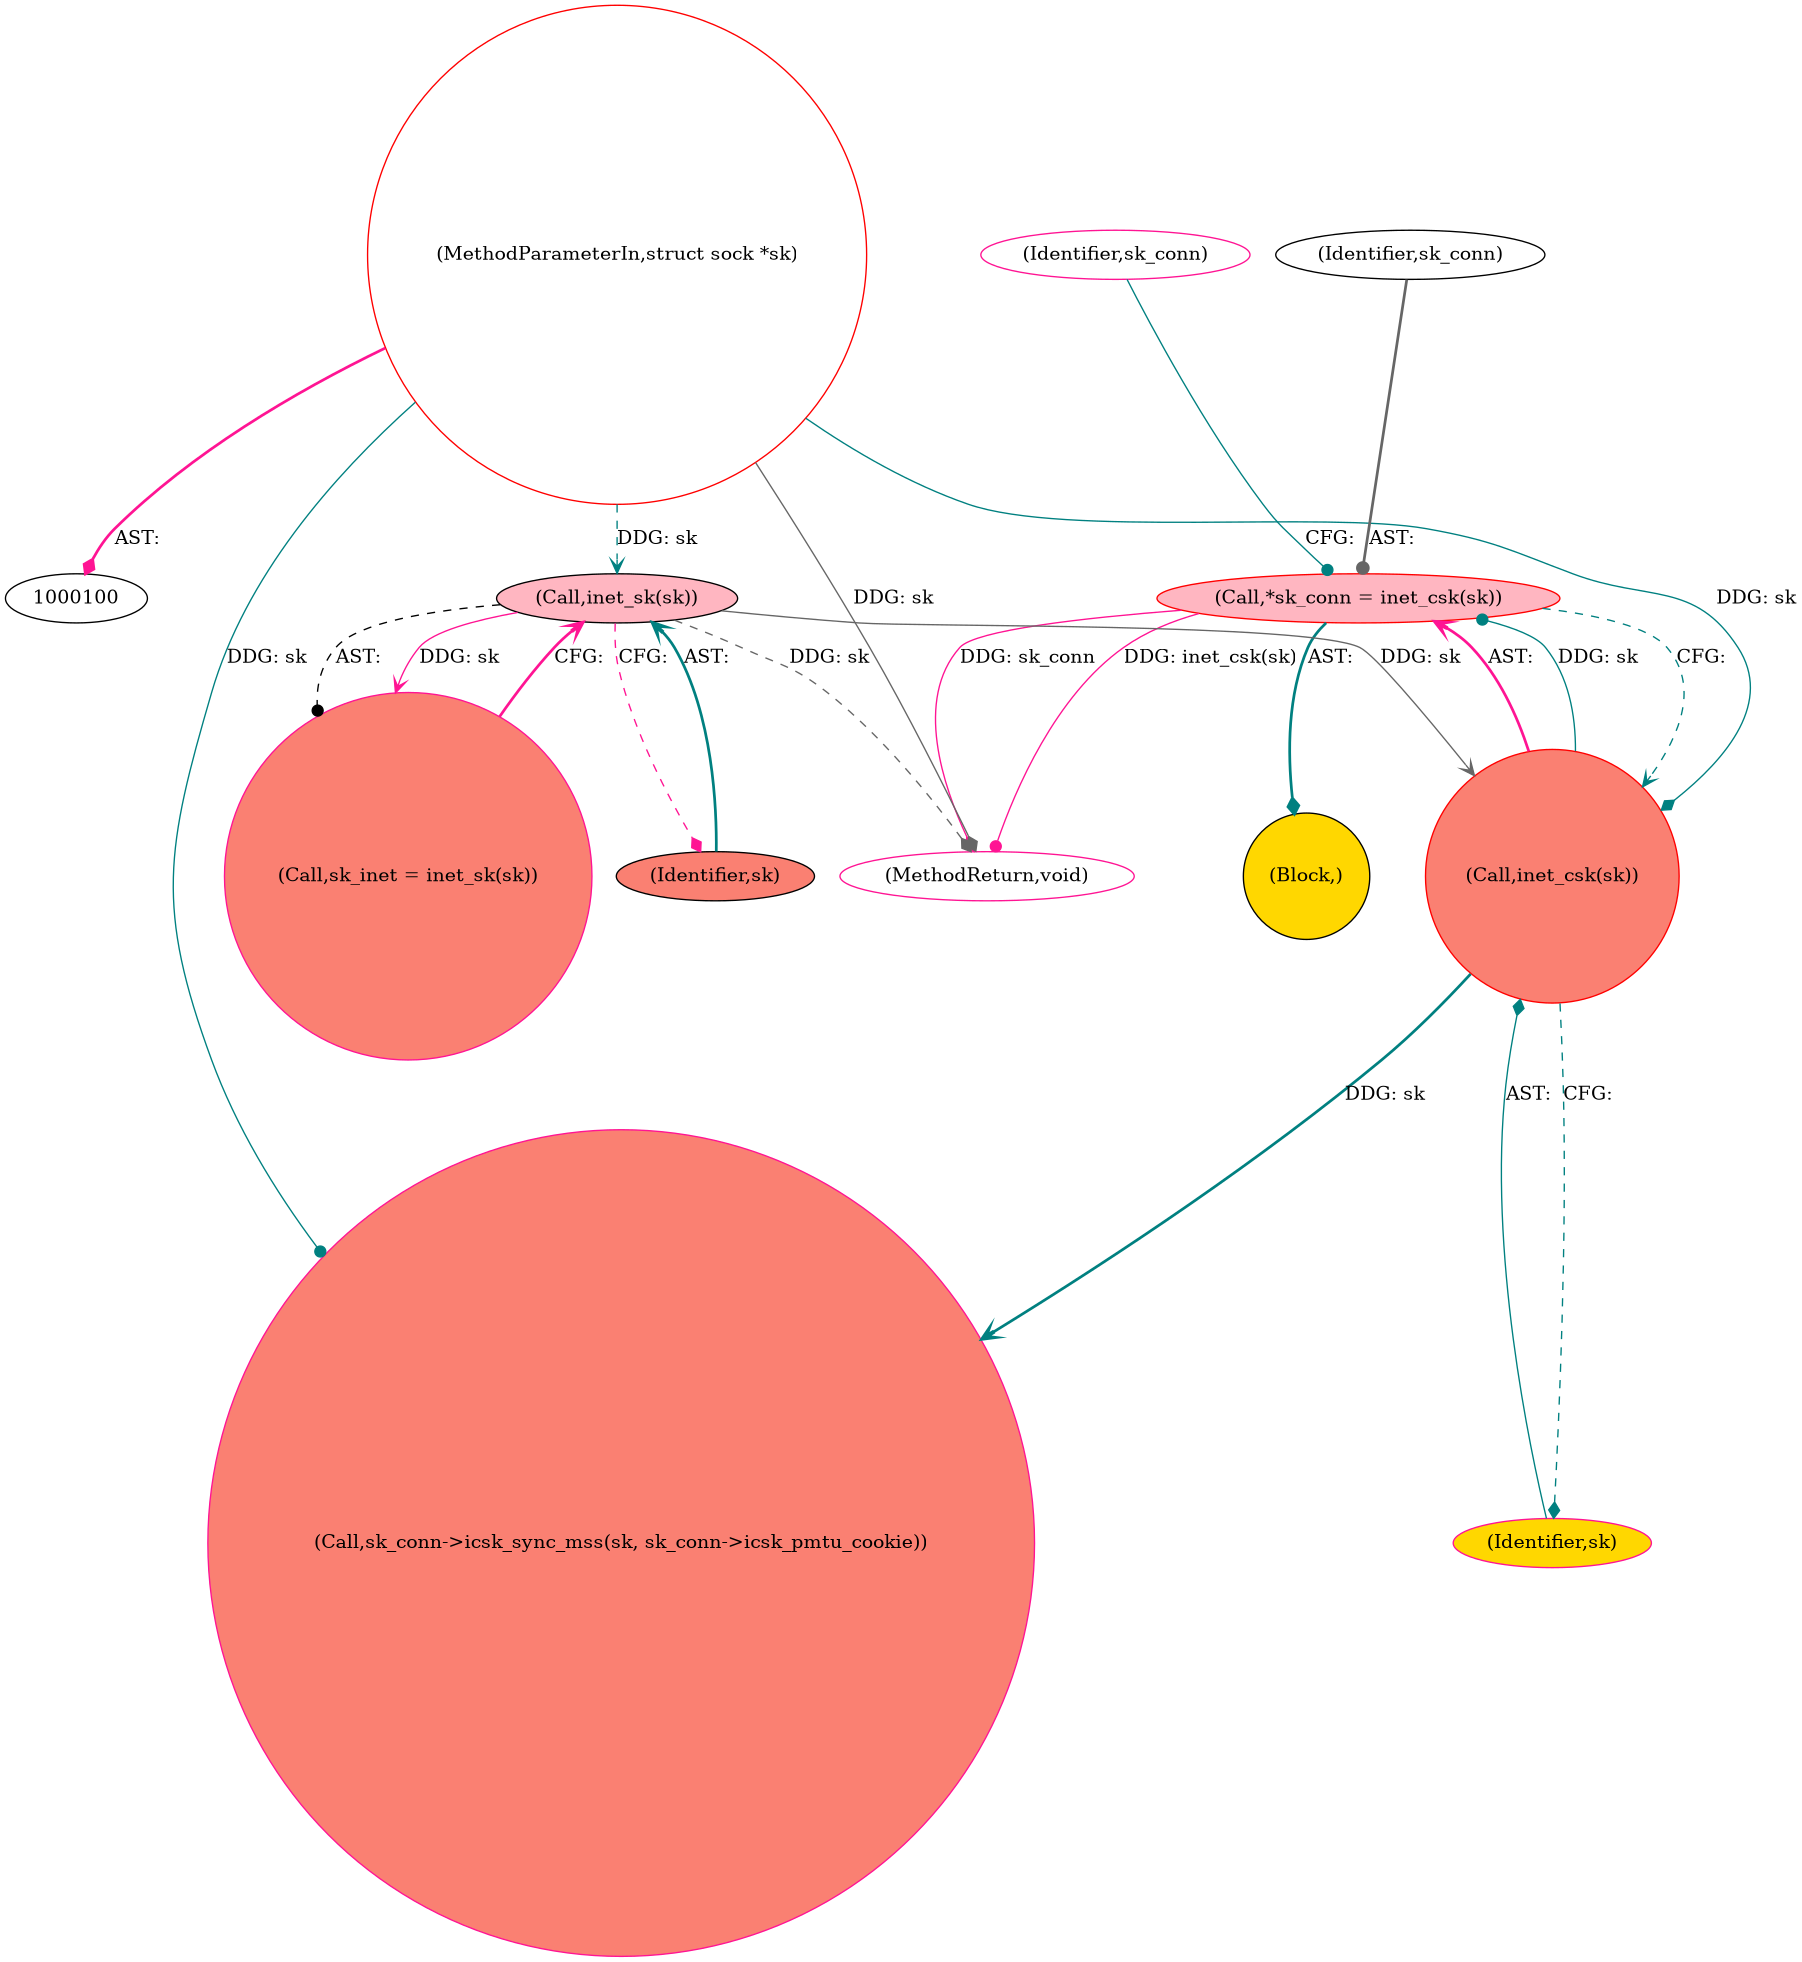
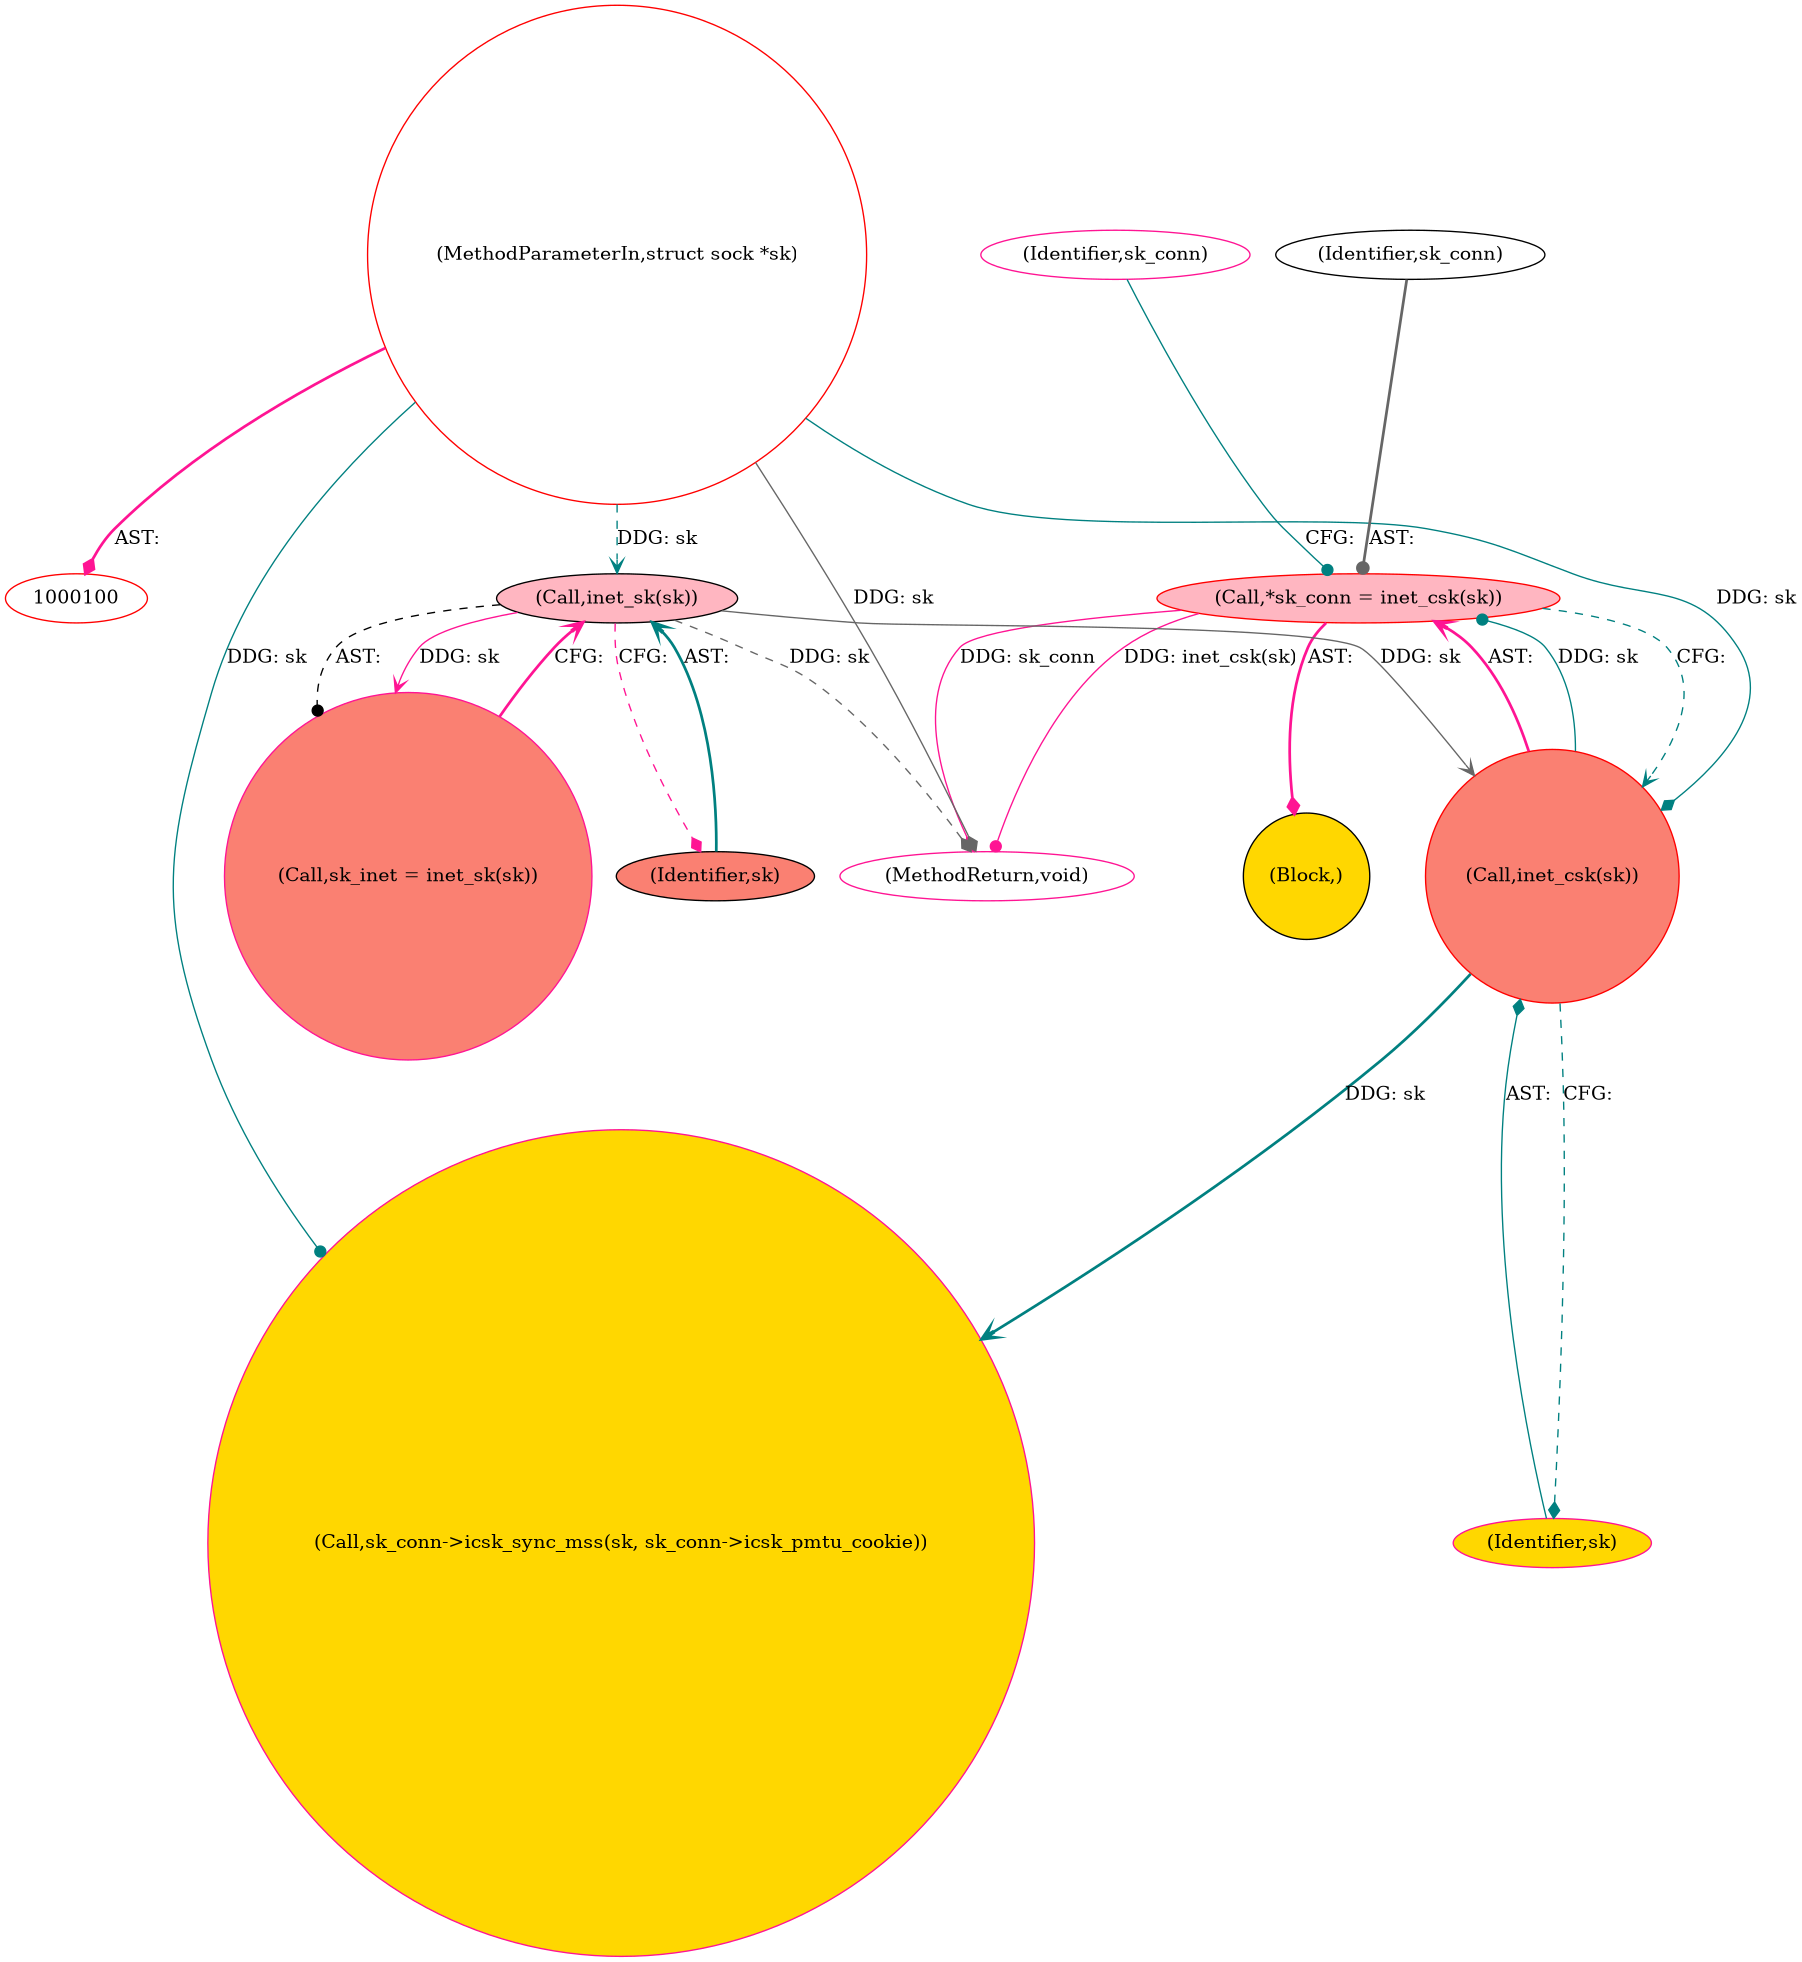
node "1000100": color black -> red
edge "(Call,*sk_conn = inet_csk(sk))" -> "(Block,)": color teal -> deeppink
node "(Call,sk_conn->icsk_sync_mss(sk, sk_conn->icsk_pmtu_cookie))": fillcolor salmon -> gold
